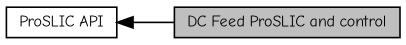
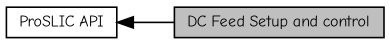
node "DC Feed ProSLIC and control": label "DC Feed ProSLIC and control" -> "DC Feed Setup and control"
